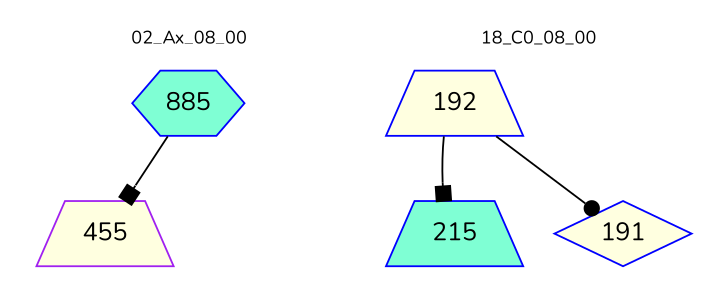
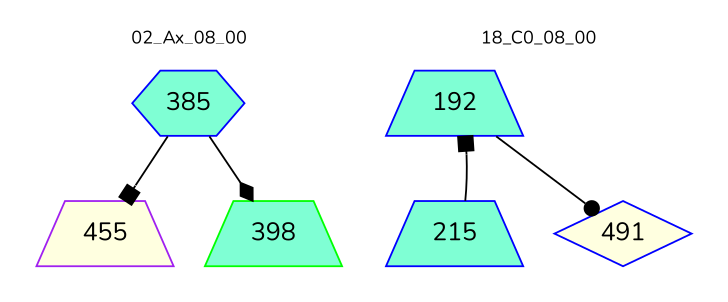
node "885": label "885" -> "385"
node "192": fillcolor lightyellow -> aquamarine
edge "192" -> "215": reversed
node "398": added
node "191": label "191" -> "491"
